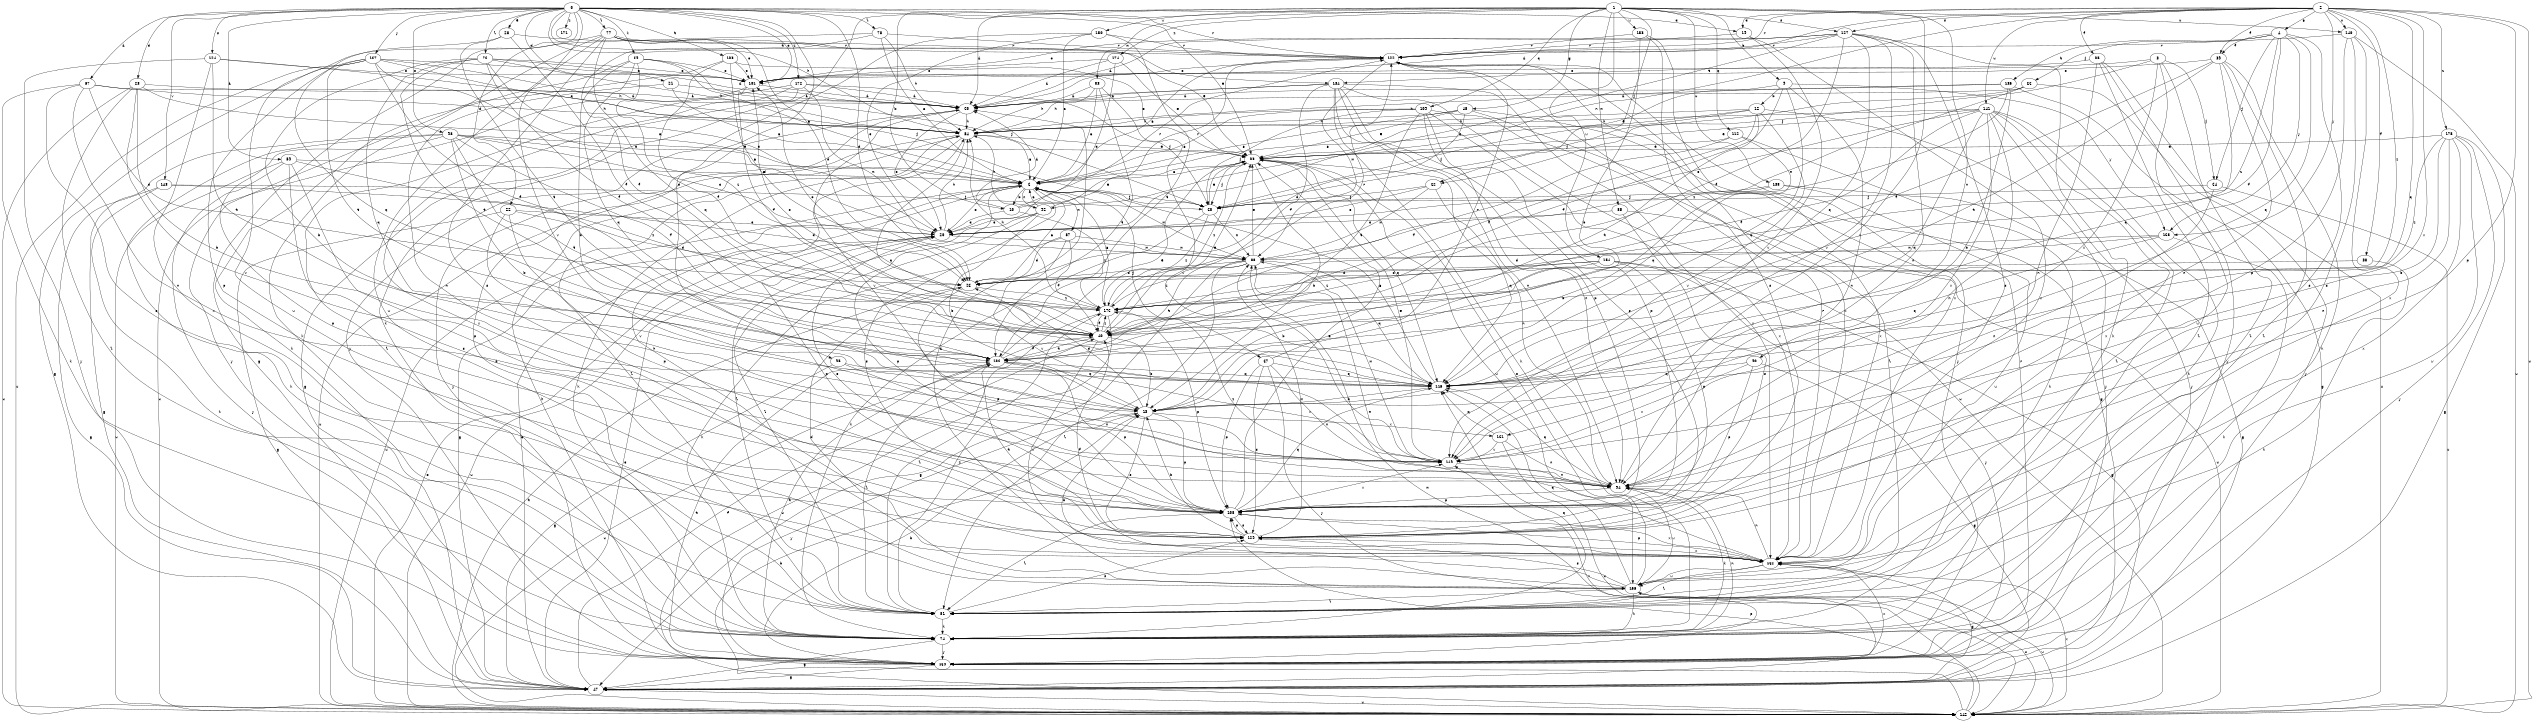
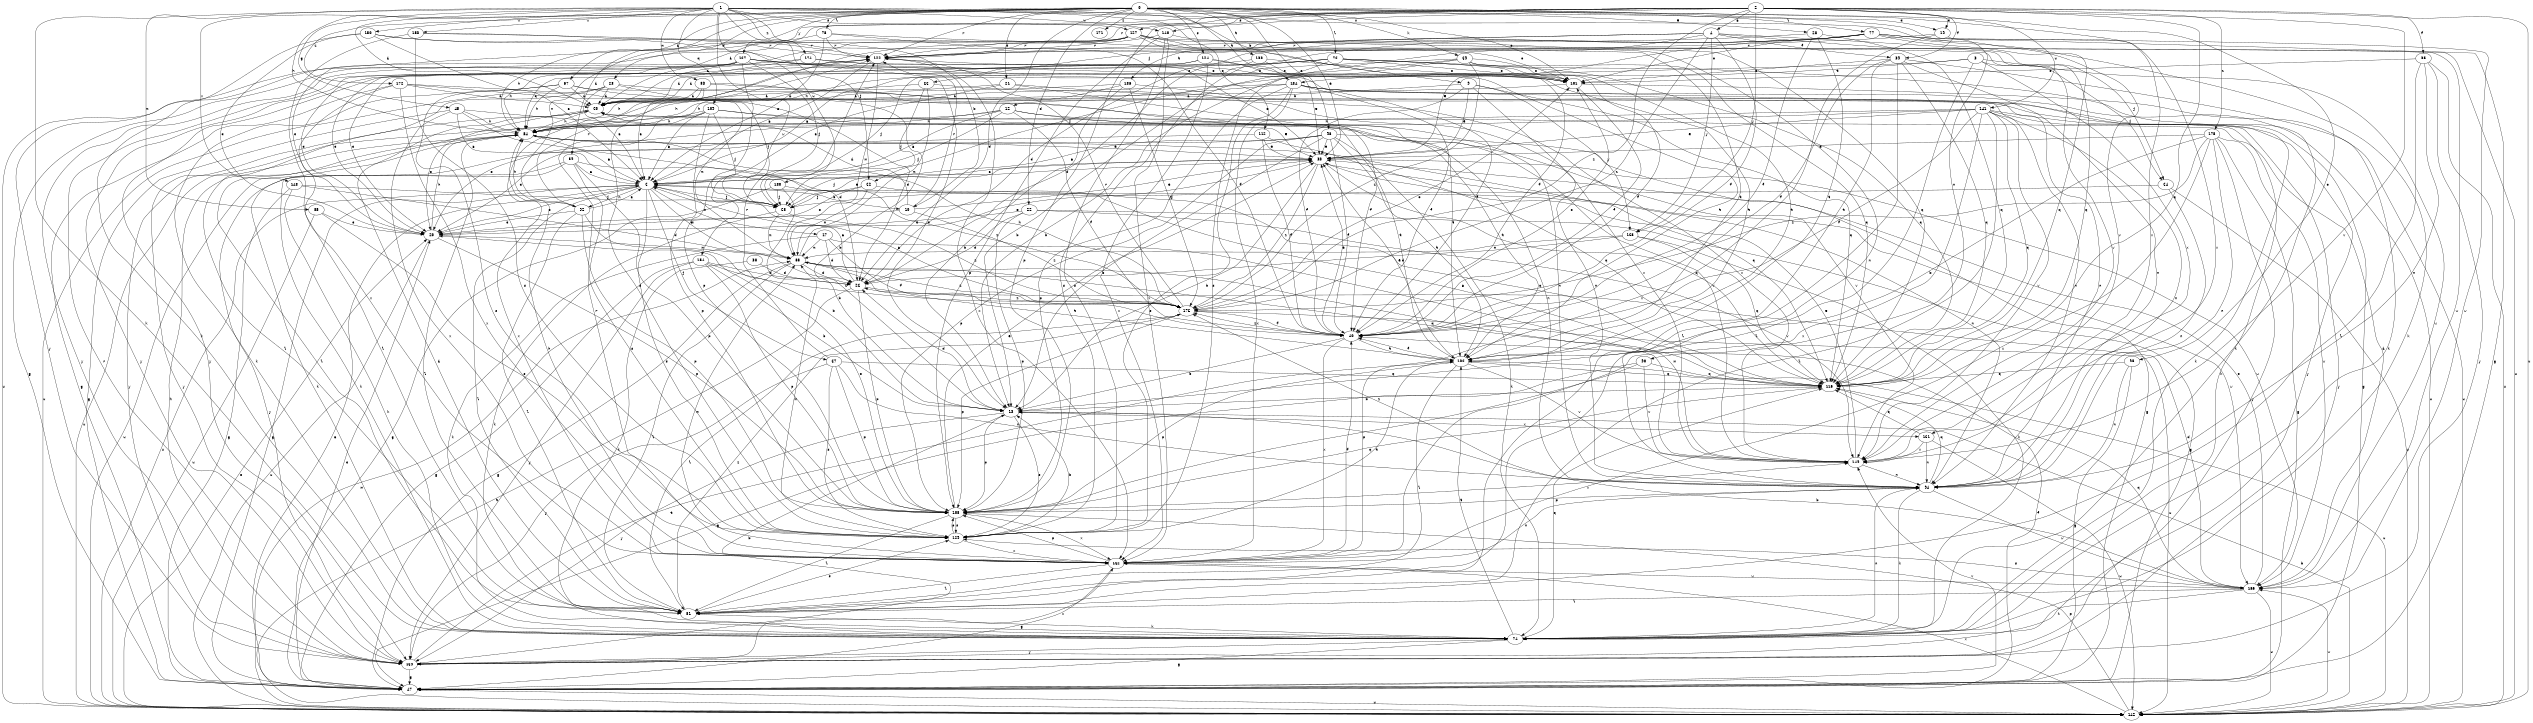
edge "2" -> "38": removed, label "f"
node "87": label "87" -> "17"
edge "133" -> "40": now "21" -> "40"
